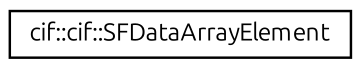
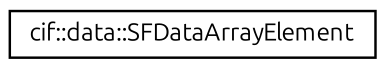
node "cif::cif::SFDataArrayElement": label "cif::cif::SFDataArrayElement" -> "cif::data::SFDataArrayElement"
